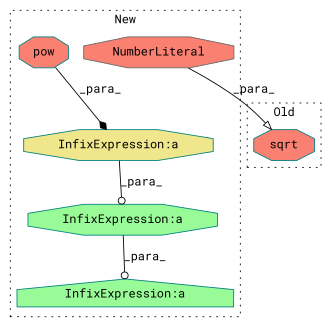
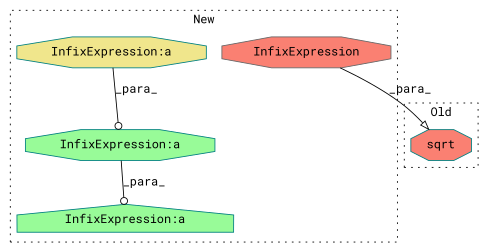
node "pow": removed
node "NumberLiteral": label "NumberLiteral" -> "InfixExpression"
